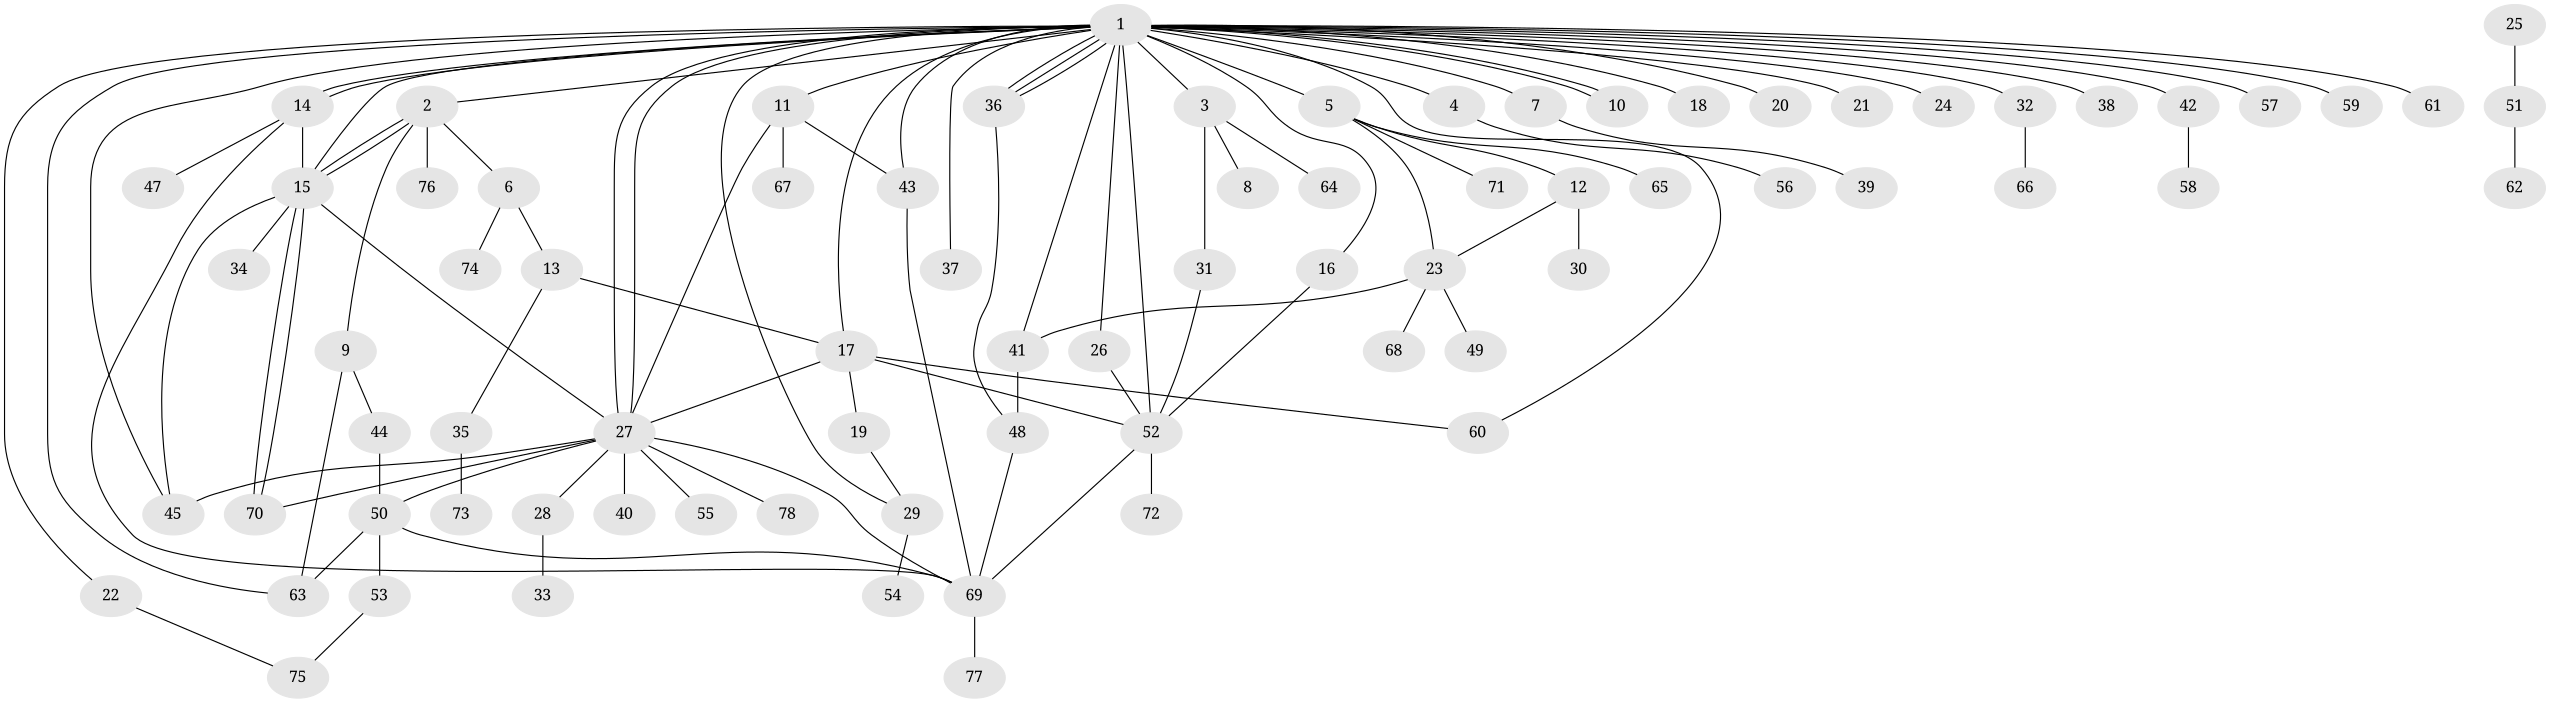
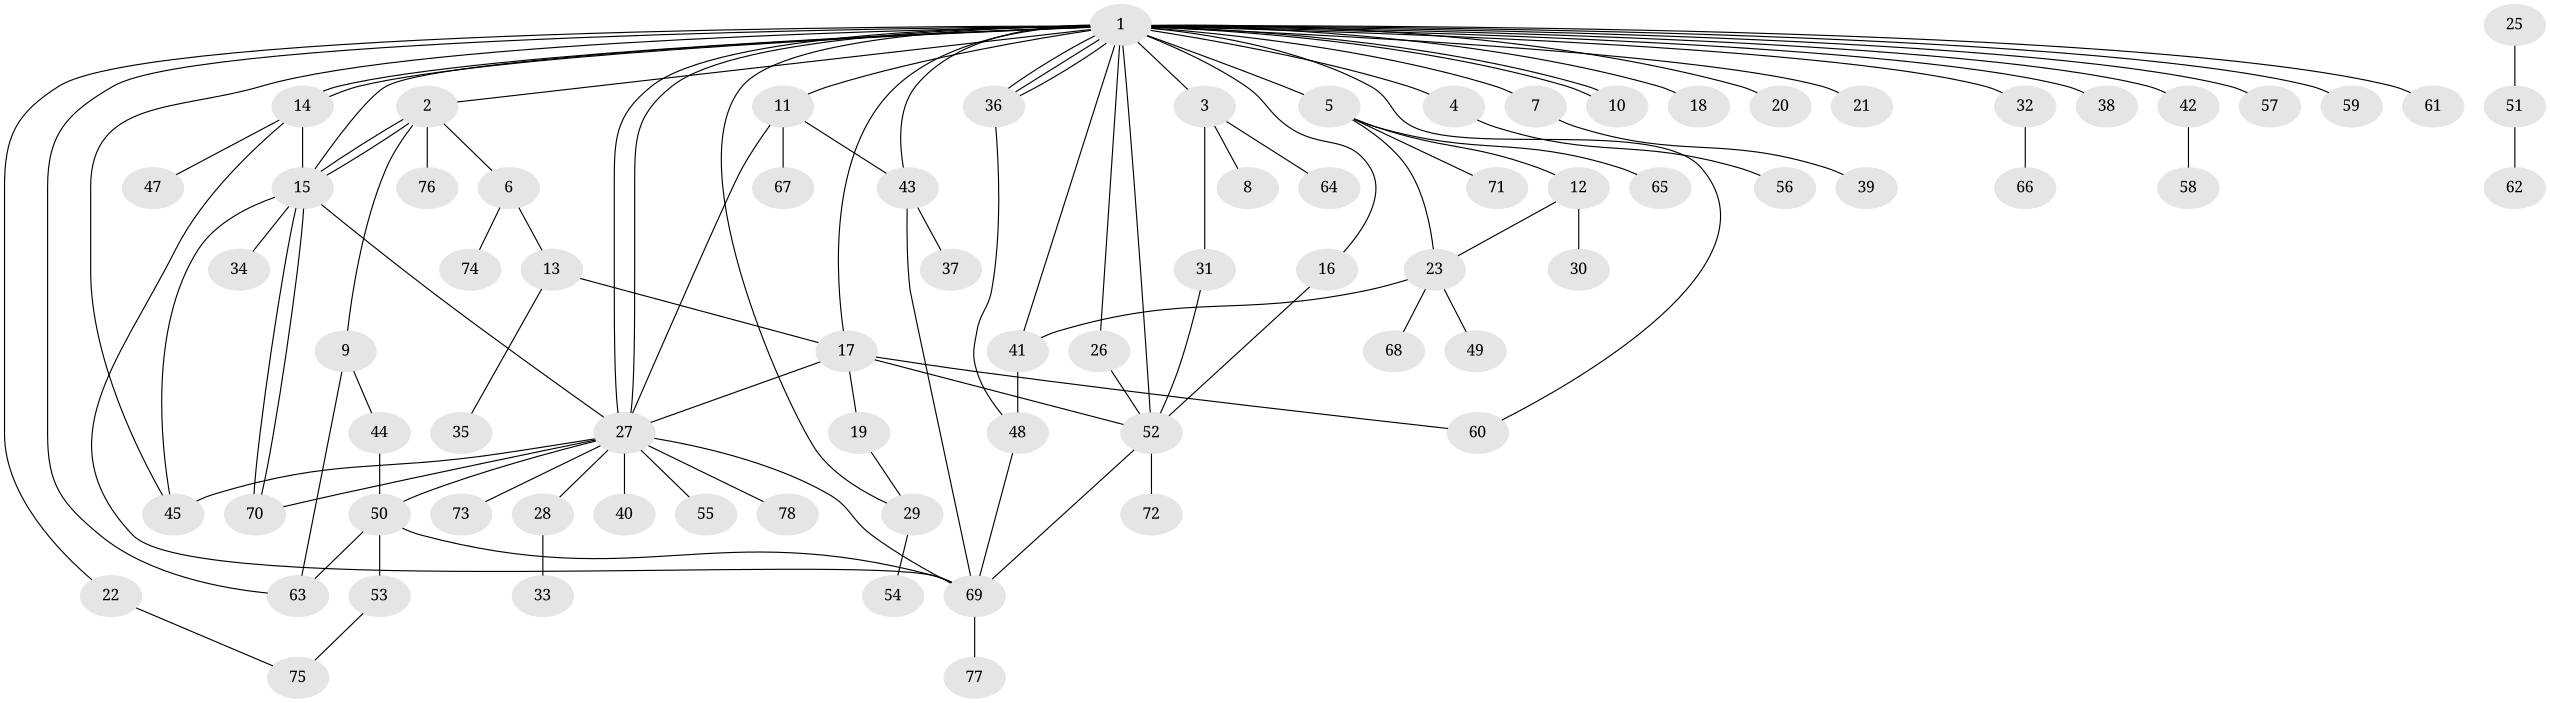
edge "1" -- "37": now "43" -- "37"
node "24": removed
edge "35" -- "73": now "27" -- "73"
